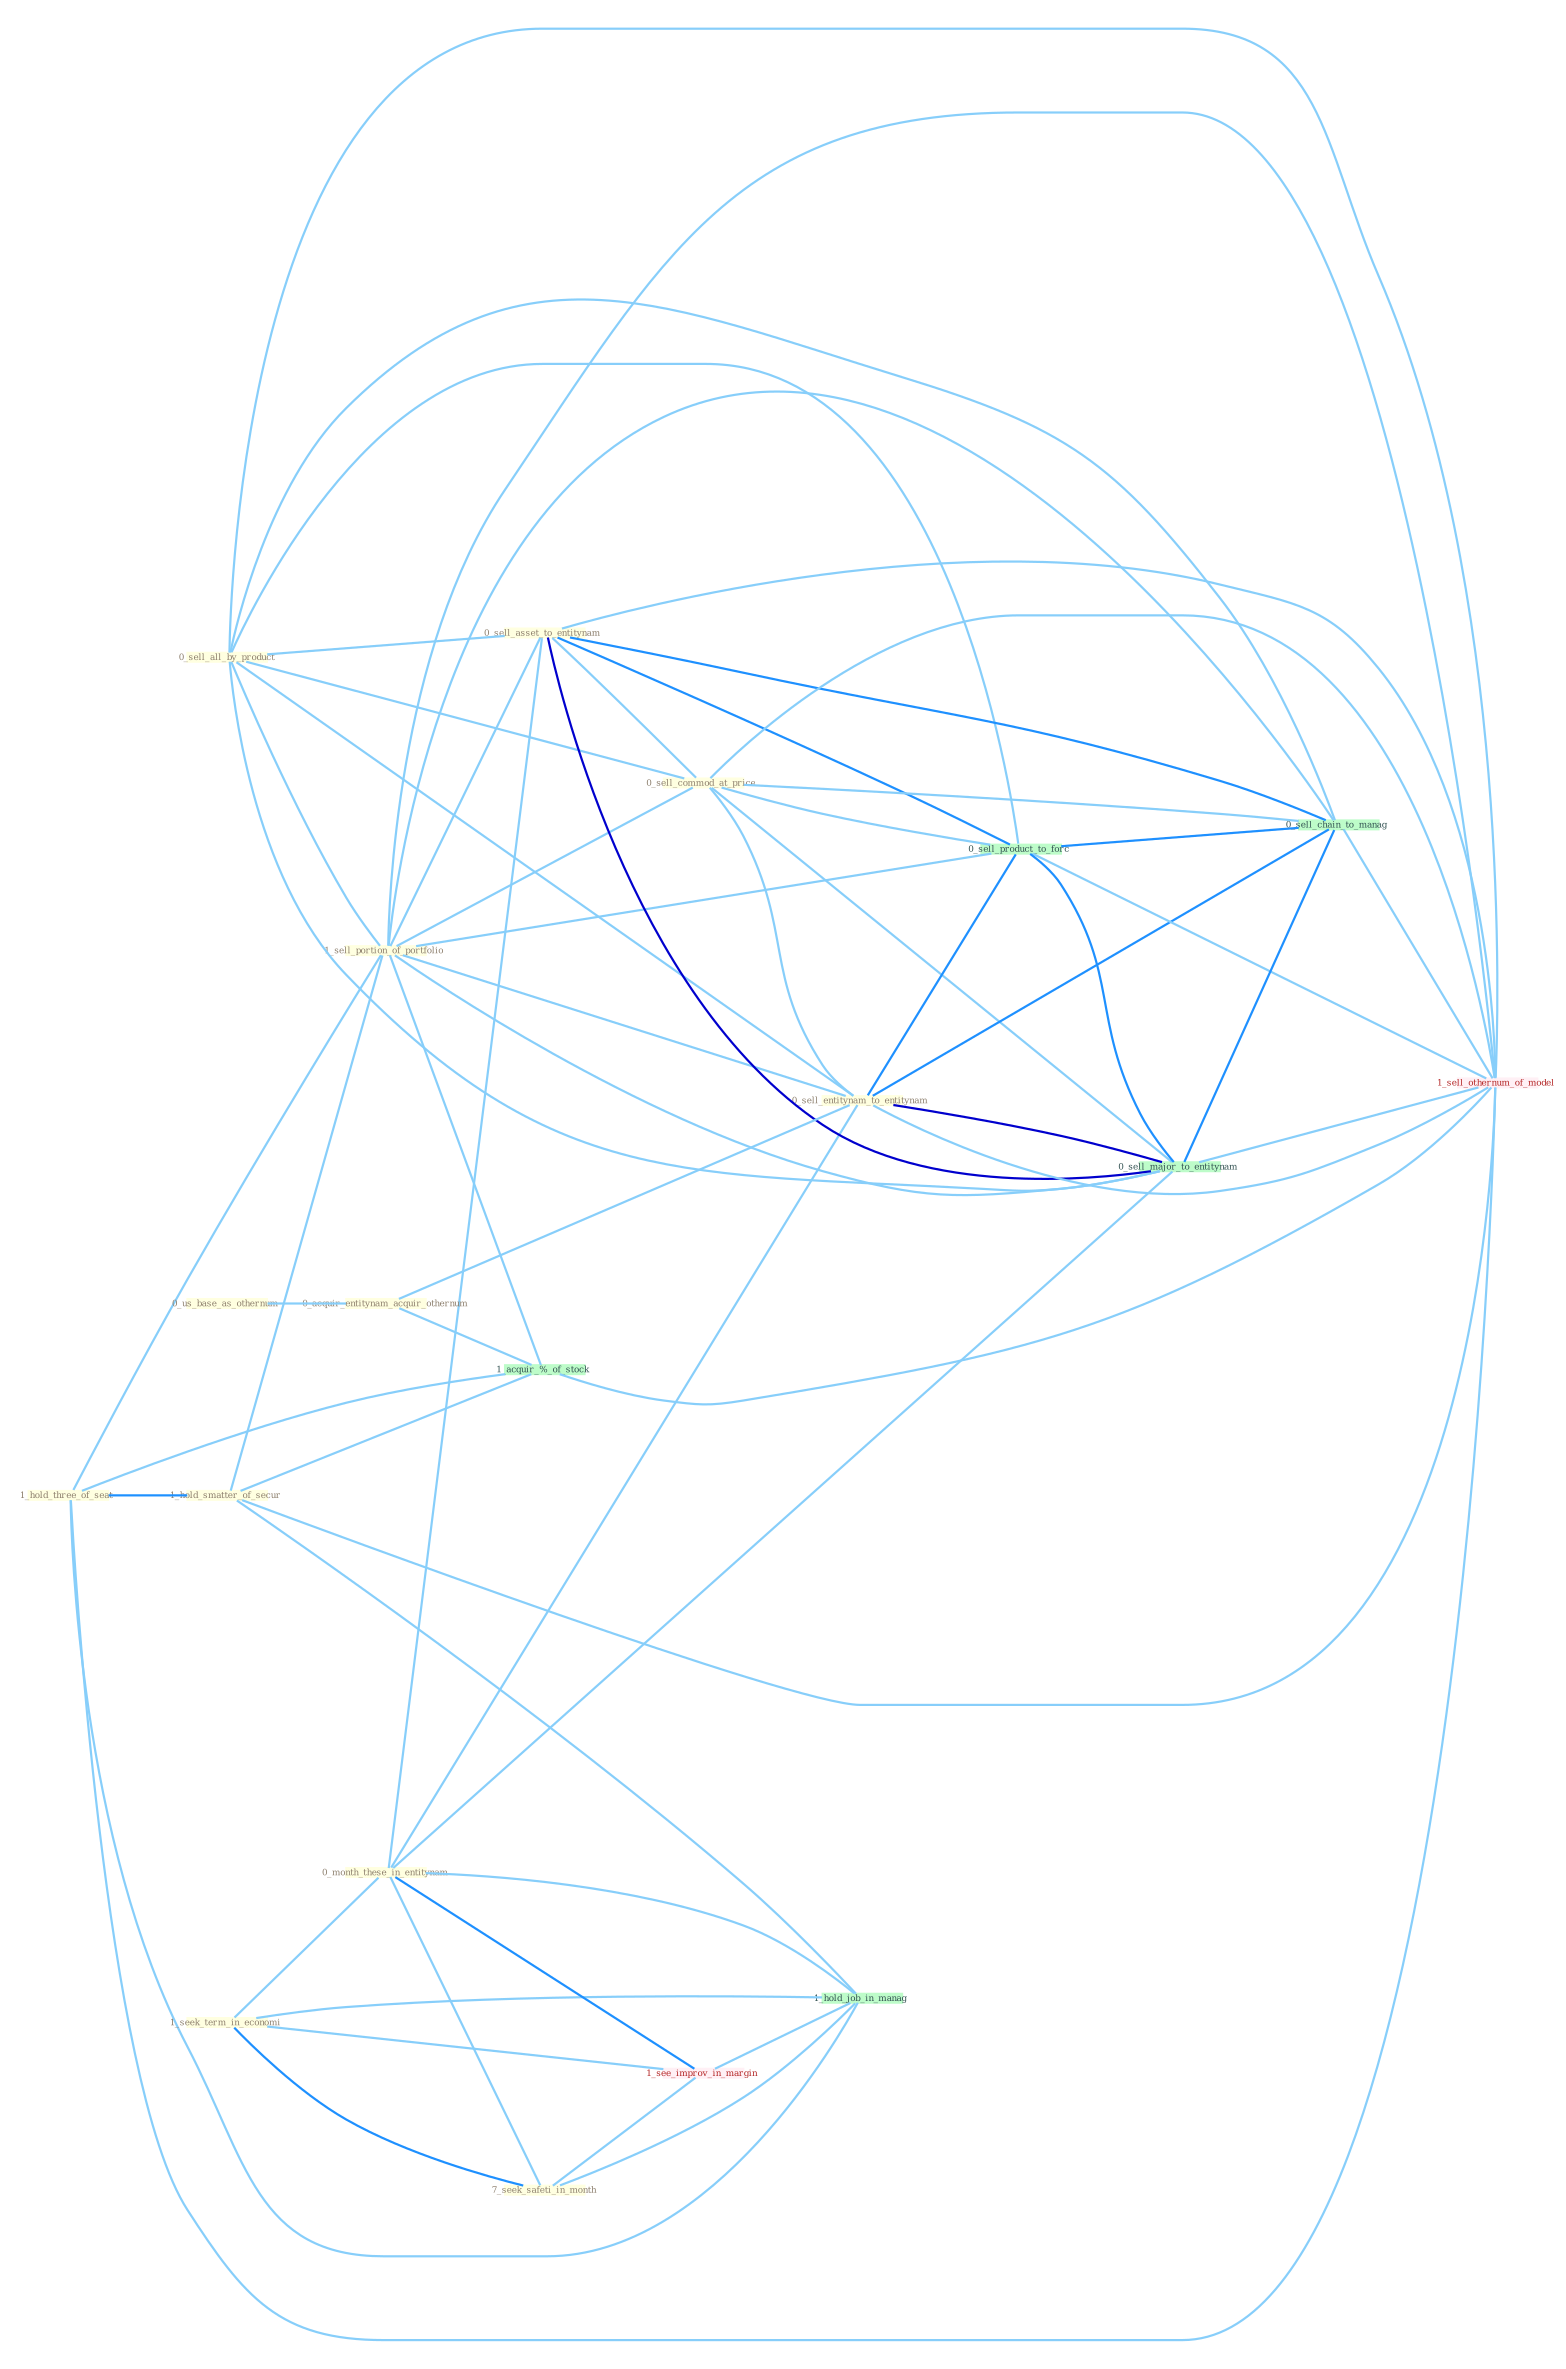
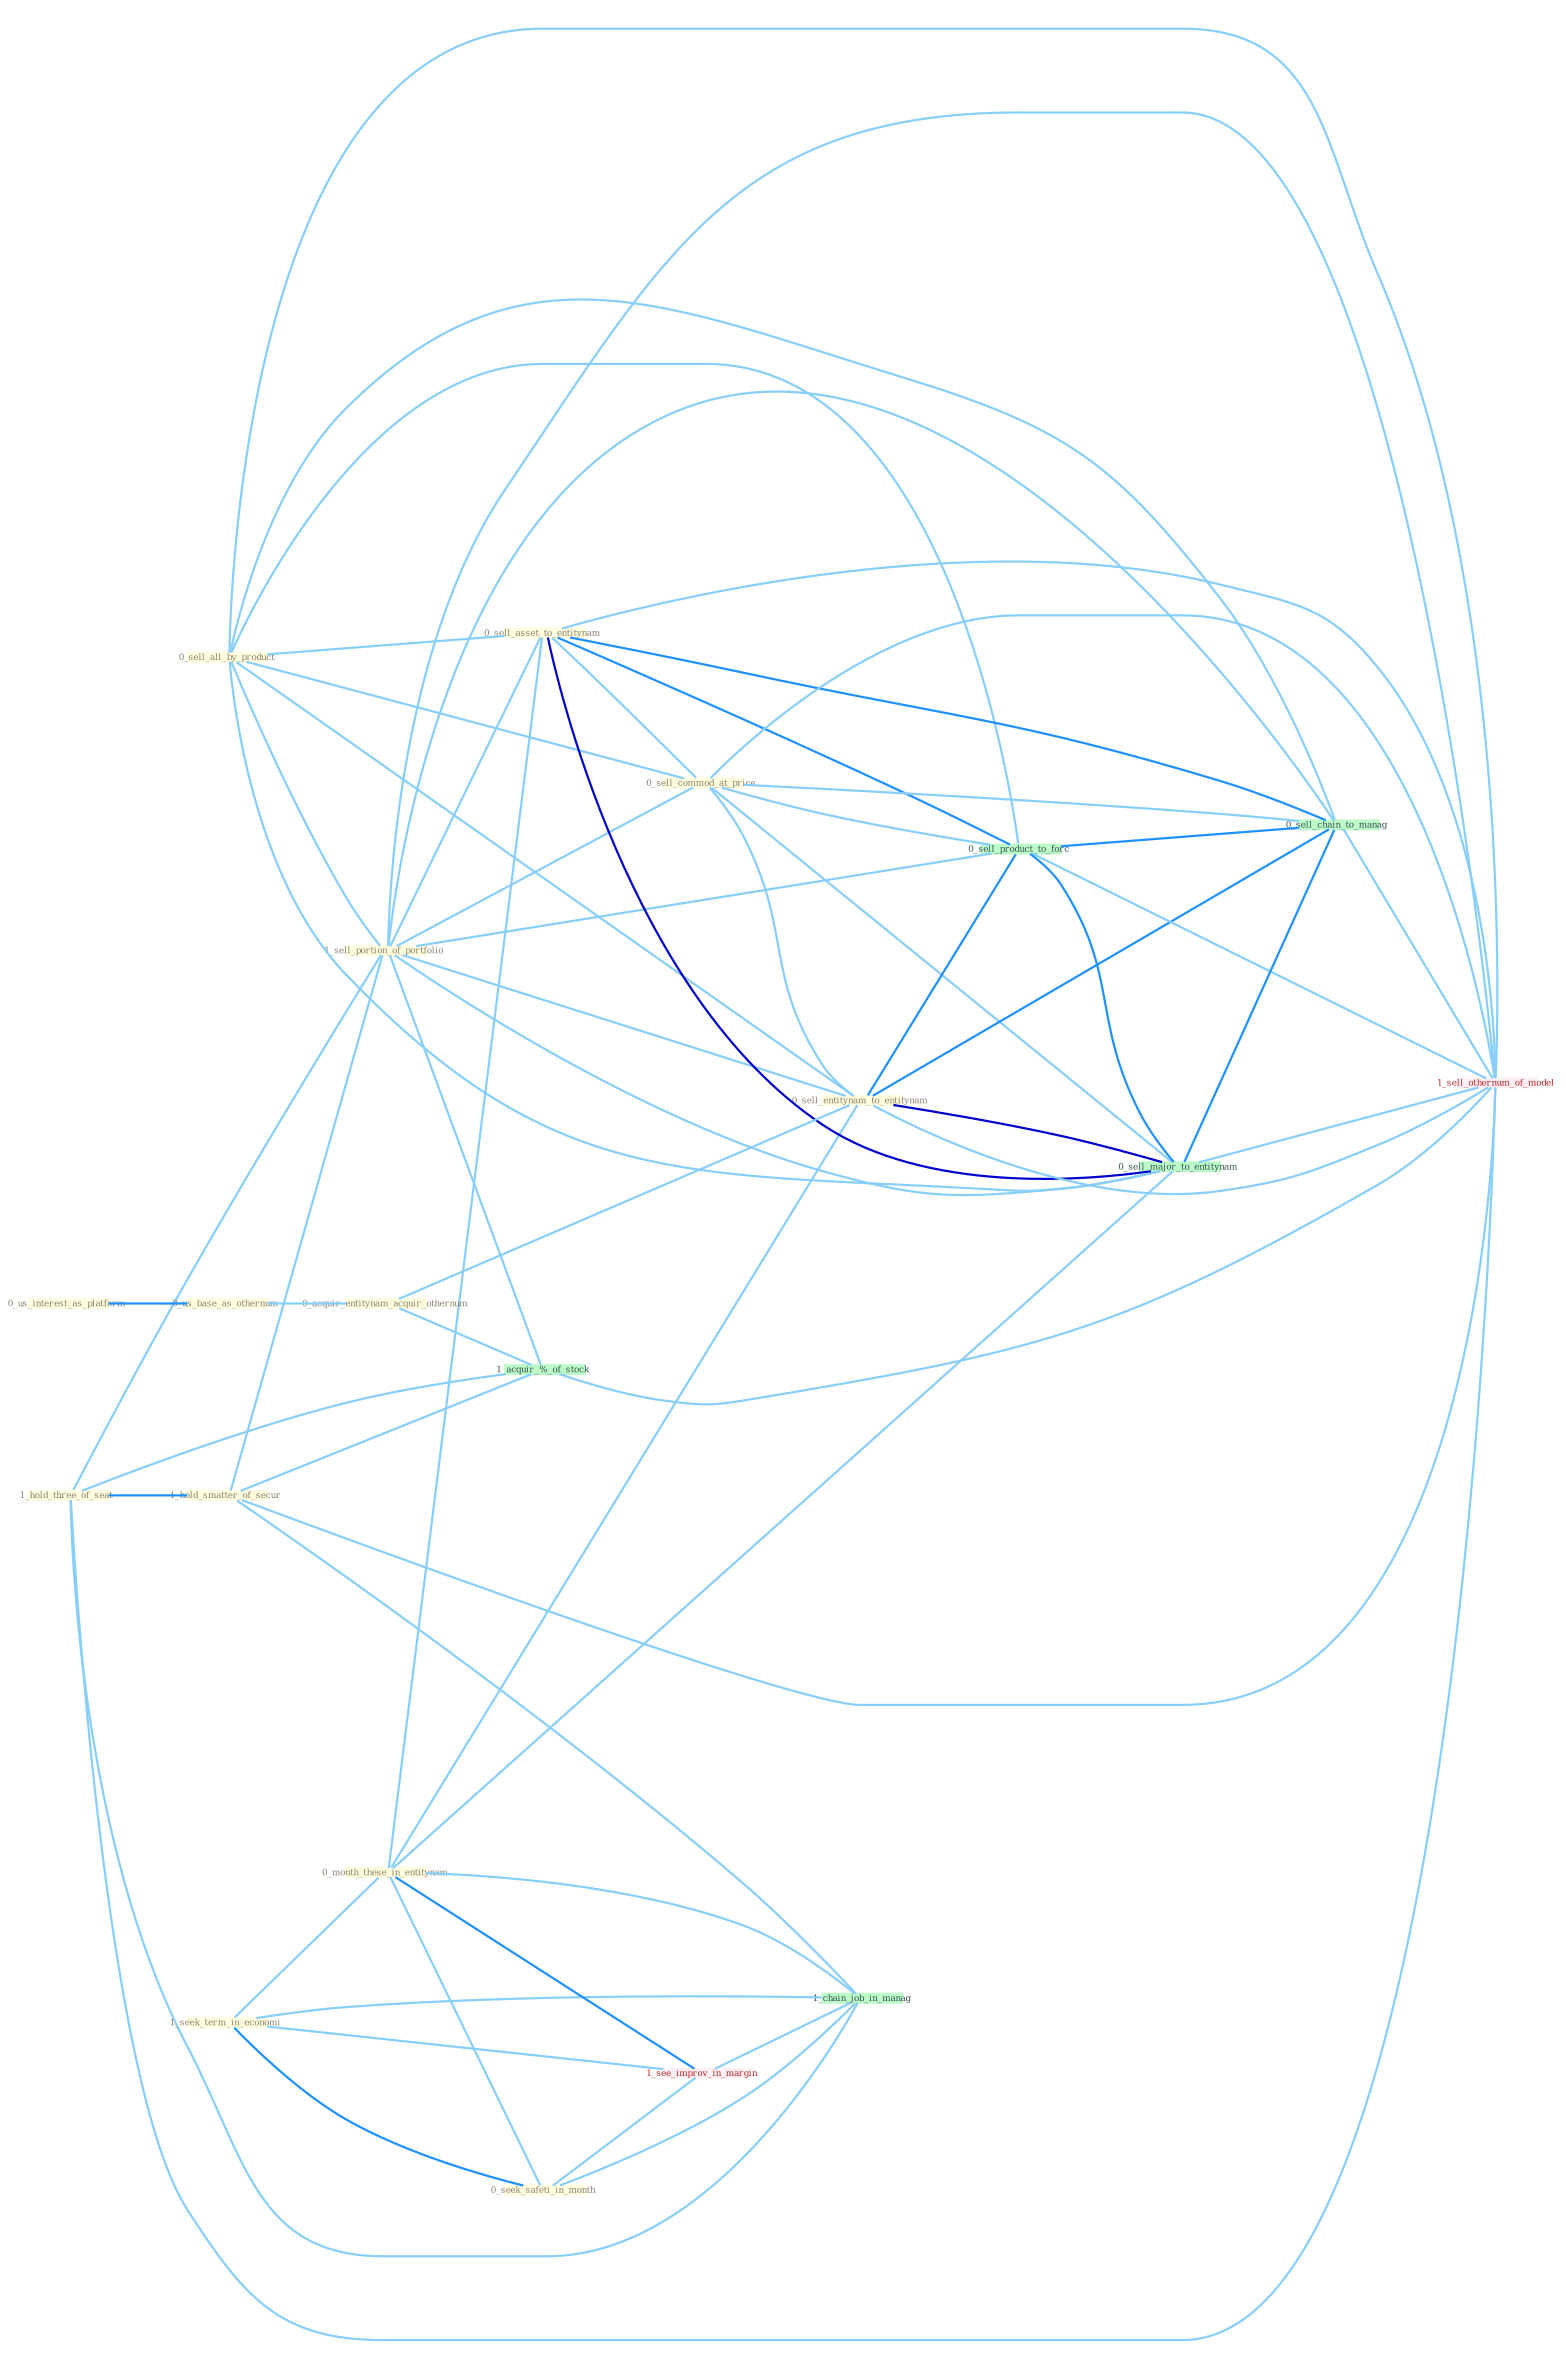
node "0_us_interest_as_platform": added
node "1_hold_job_in_manag": label "1_hold_job_in_manag" -> "1_chain_job_in_manag"
node "7_seek_safeti_in_month": label "7_seek_safeti_in_month" -> "0_seek_safeti_in_month"
